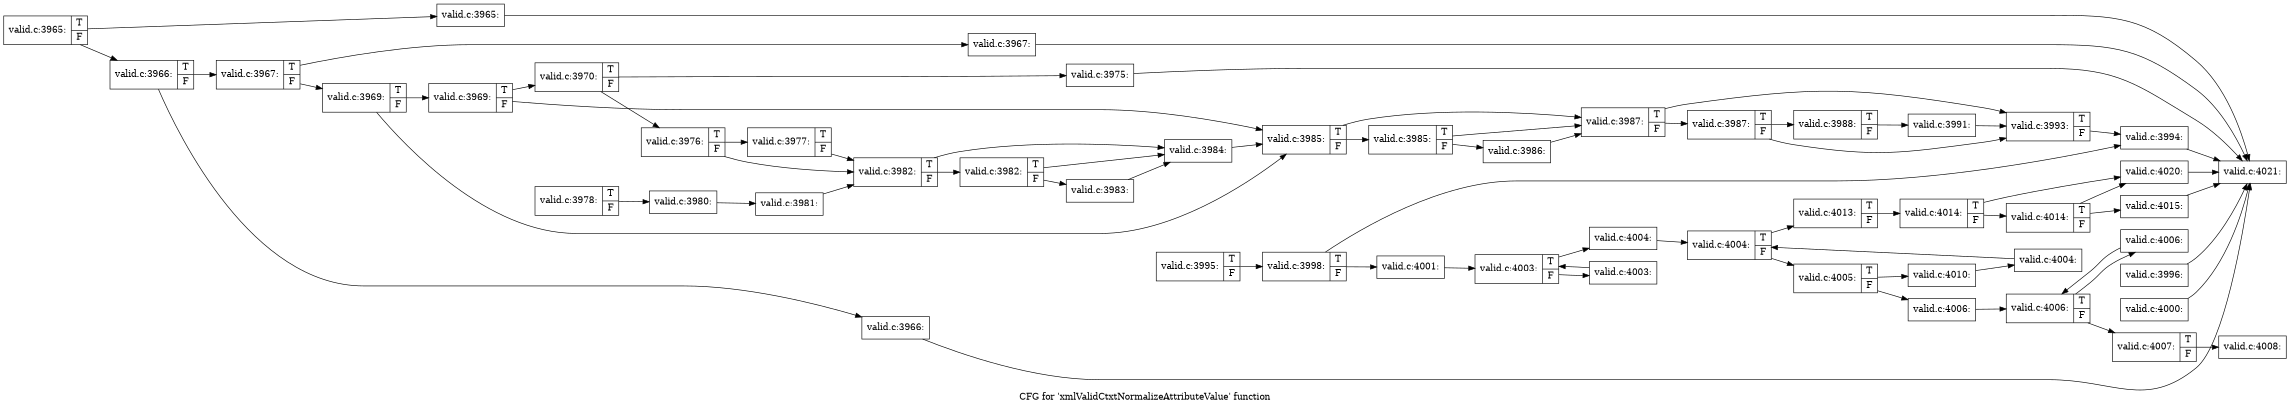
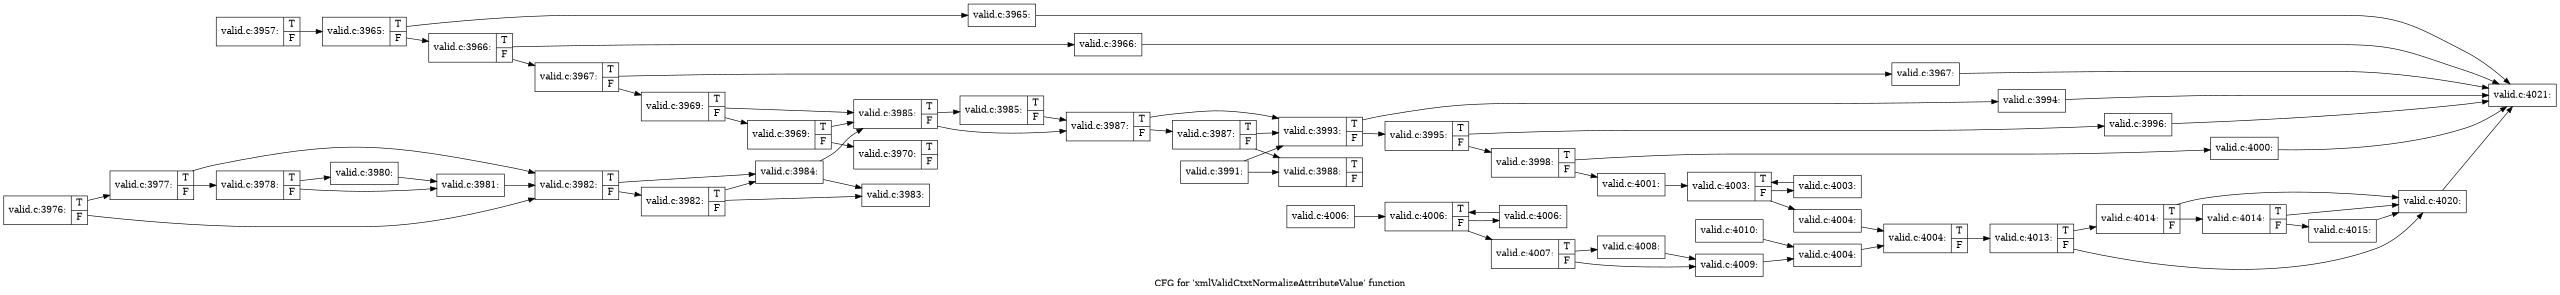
node "valid.c:3957:": added
node "valid.c:3975:": removed
edge "valid.c:3970:" -> "valid.c:3976:": removed
edge "valid.c:3988:" -> "valid.c:3991:": reversed
edge "valid.c:3995:" -> "valid.c:3996:": added
edge "valid.c:3993:" -> "valid.c:3995:": added
node "valid.c:3986:": removed
edge "valid.c:3983:" -> "valid.c:3984:": reversed
edge "valid.c:3998:" -> "valid.c:3994:": now "valid.c:3998:" -> "valid.c:4000:"
edge "valid.c:3977:" -> "valid.c:3978:": added
edge "valid.c:4015:" -> "valid.c:4021:": now "valid.c:4015:" -> "valid.c:4020:"
edge "valid.c:3978:" -> "valid.c:3981:": added
node "valid.c:4009:": added
edge "valid.c:4013:" -> "valid.c:4020:": added
node "valid.c:4005:": removed
